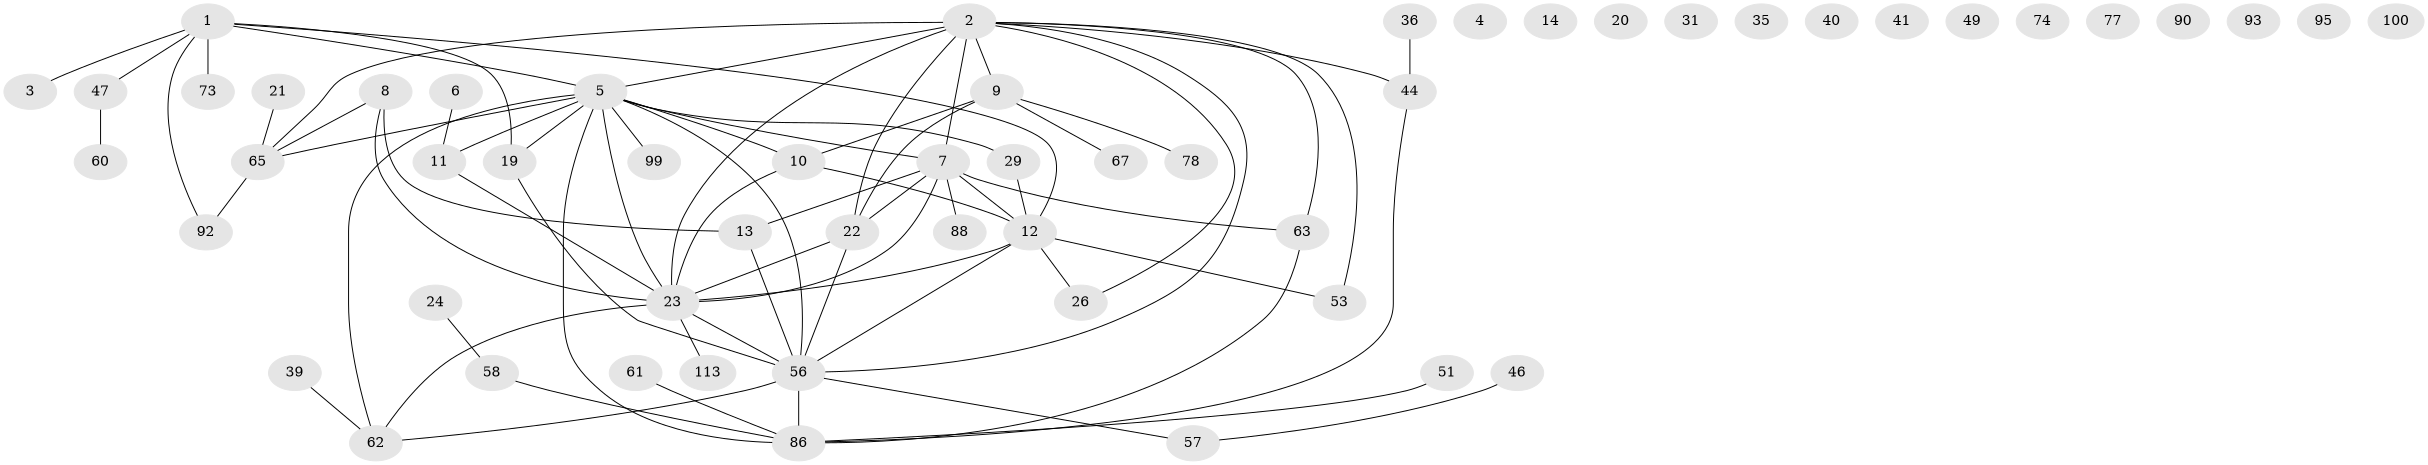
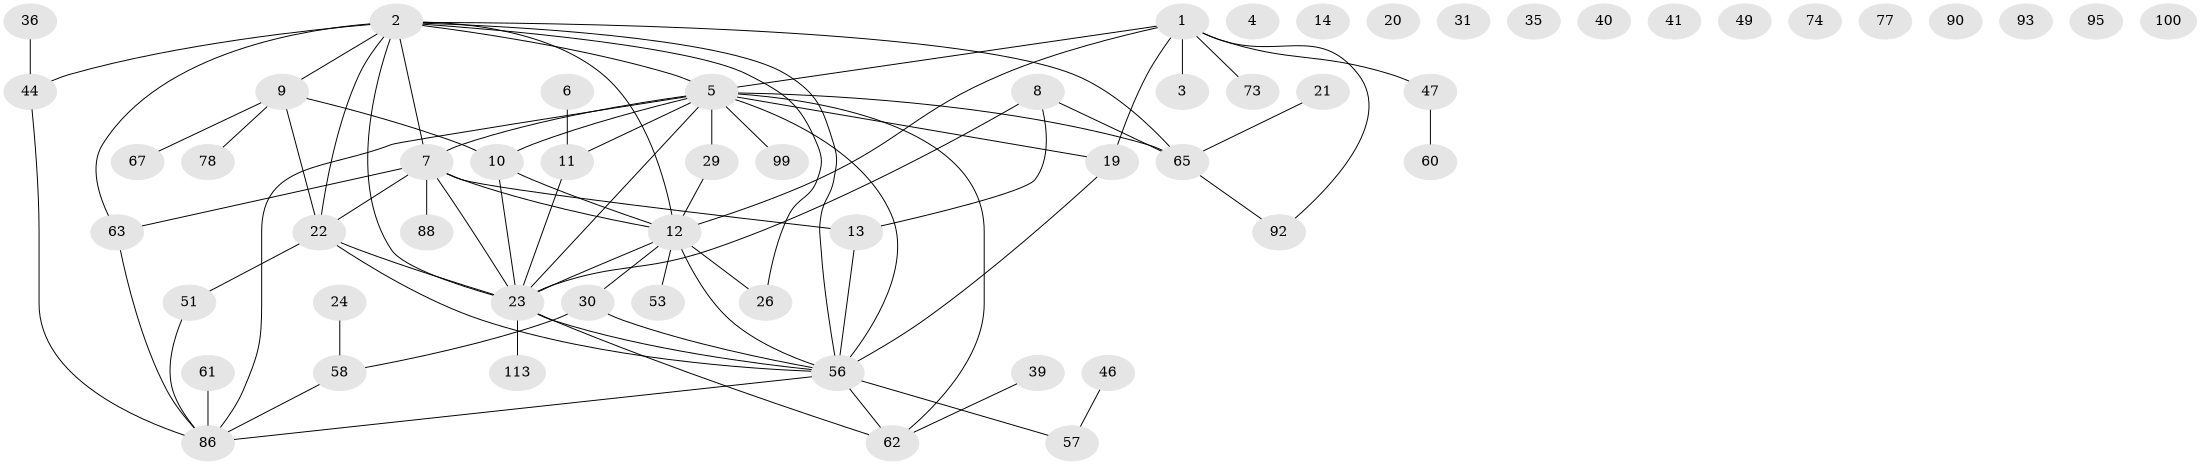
edge "2" -- "53": now "2" -- "12"
edge "22" -- "51": added
node "30": added
